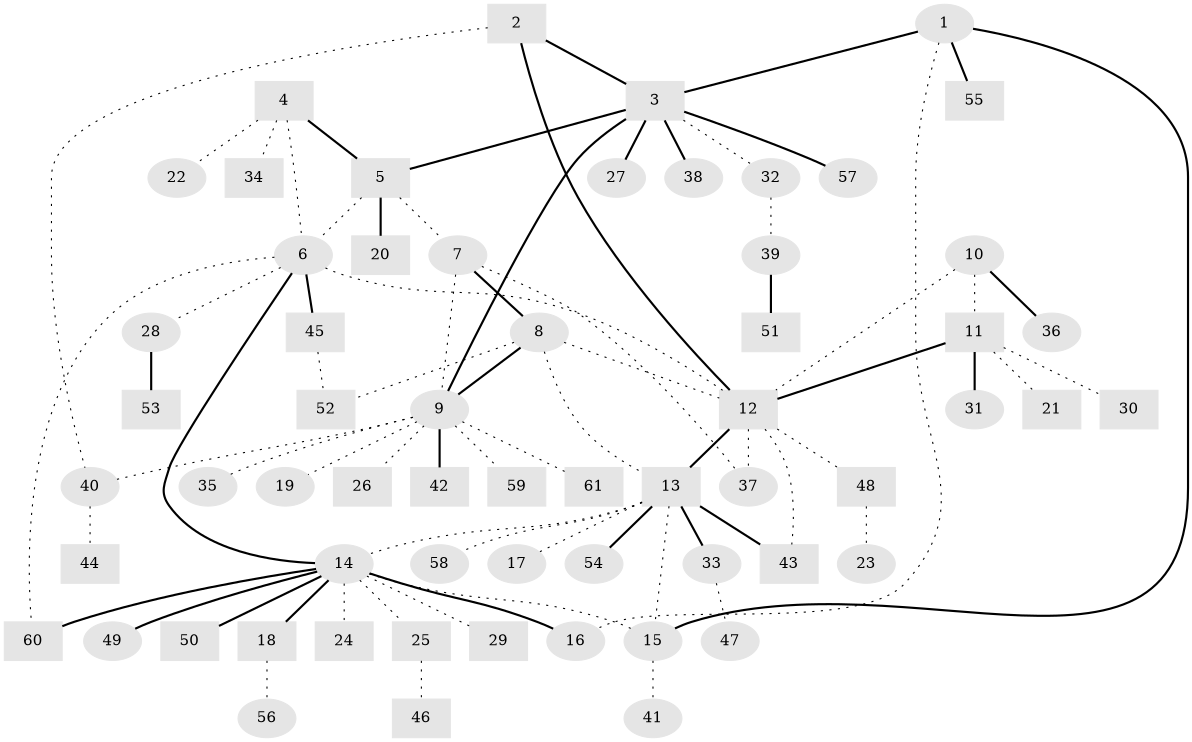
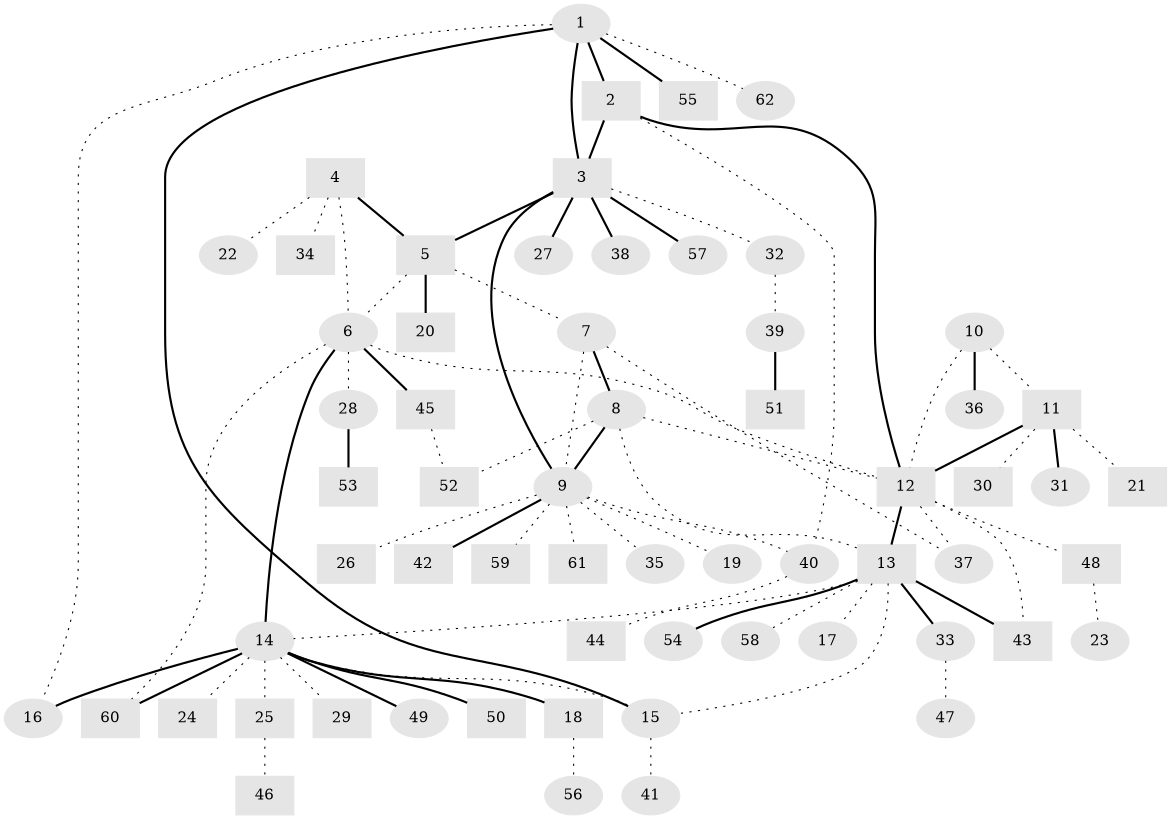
edge "1" -- "2": added
node "62": added
